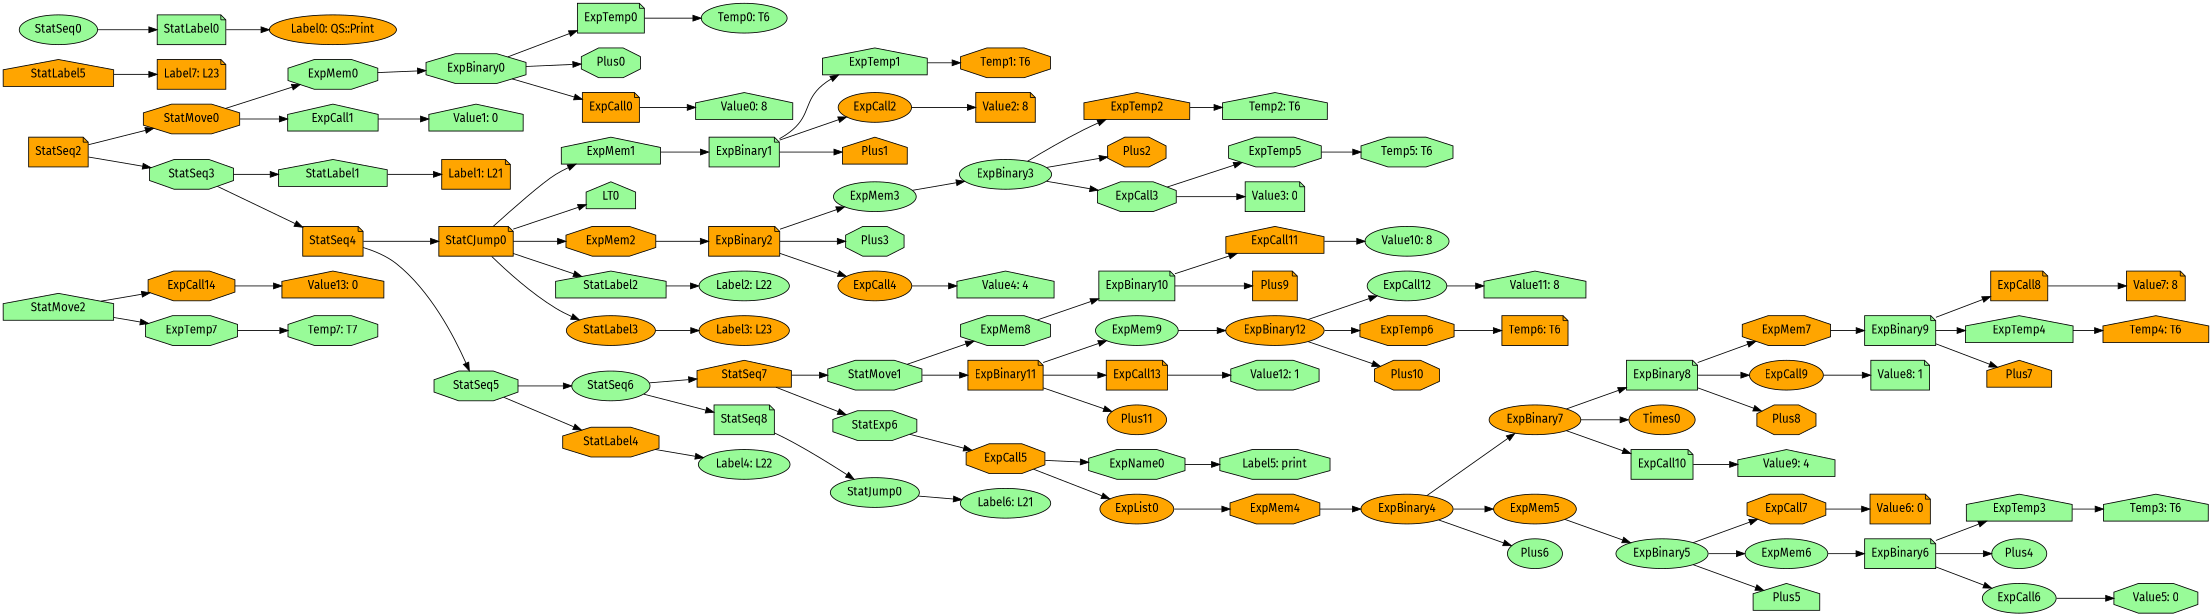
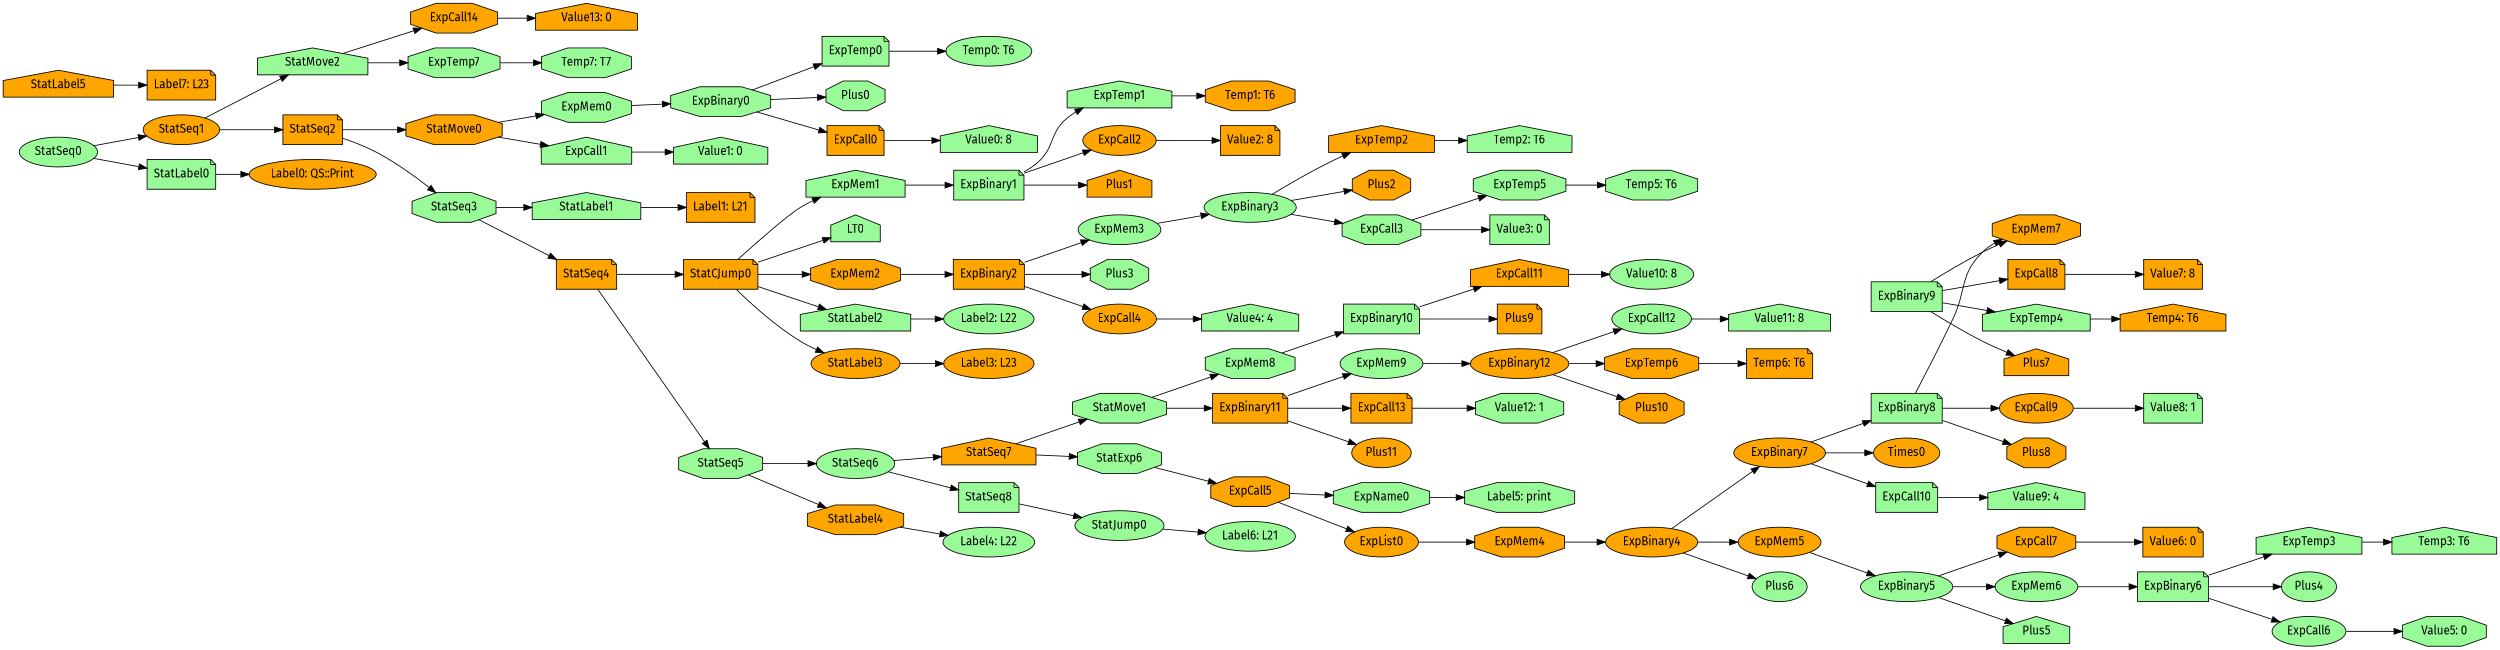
node "StatSeq1": added
edge "ExpMem7" -> "ExpBinary9": reversed
